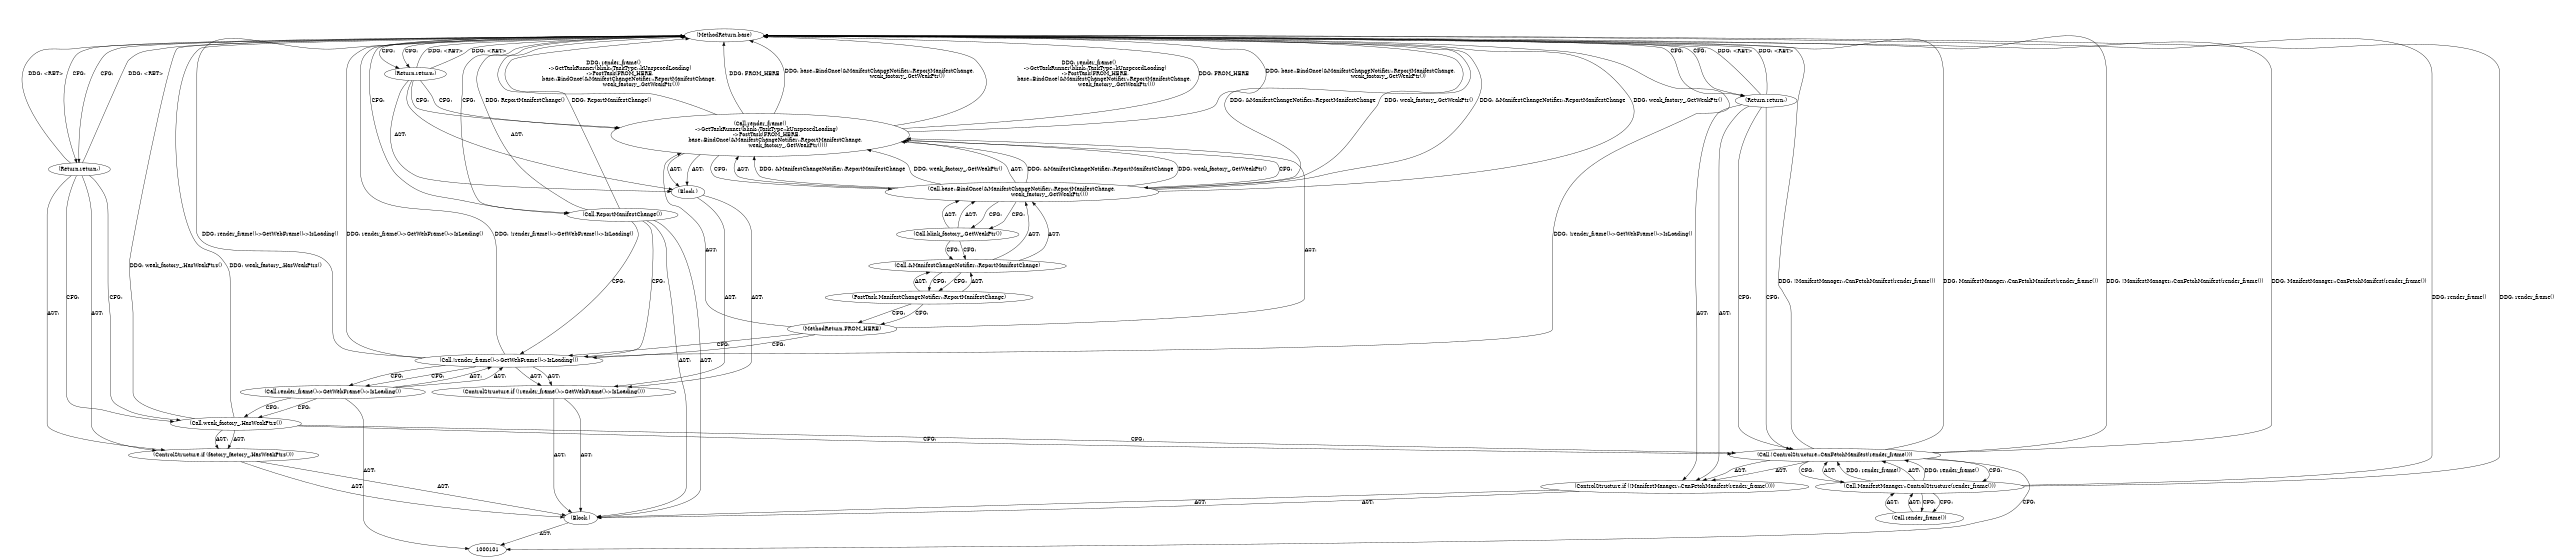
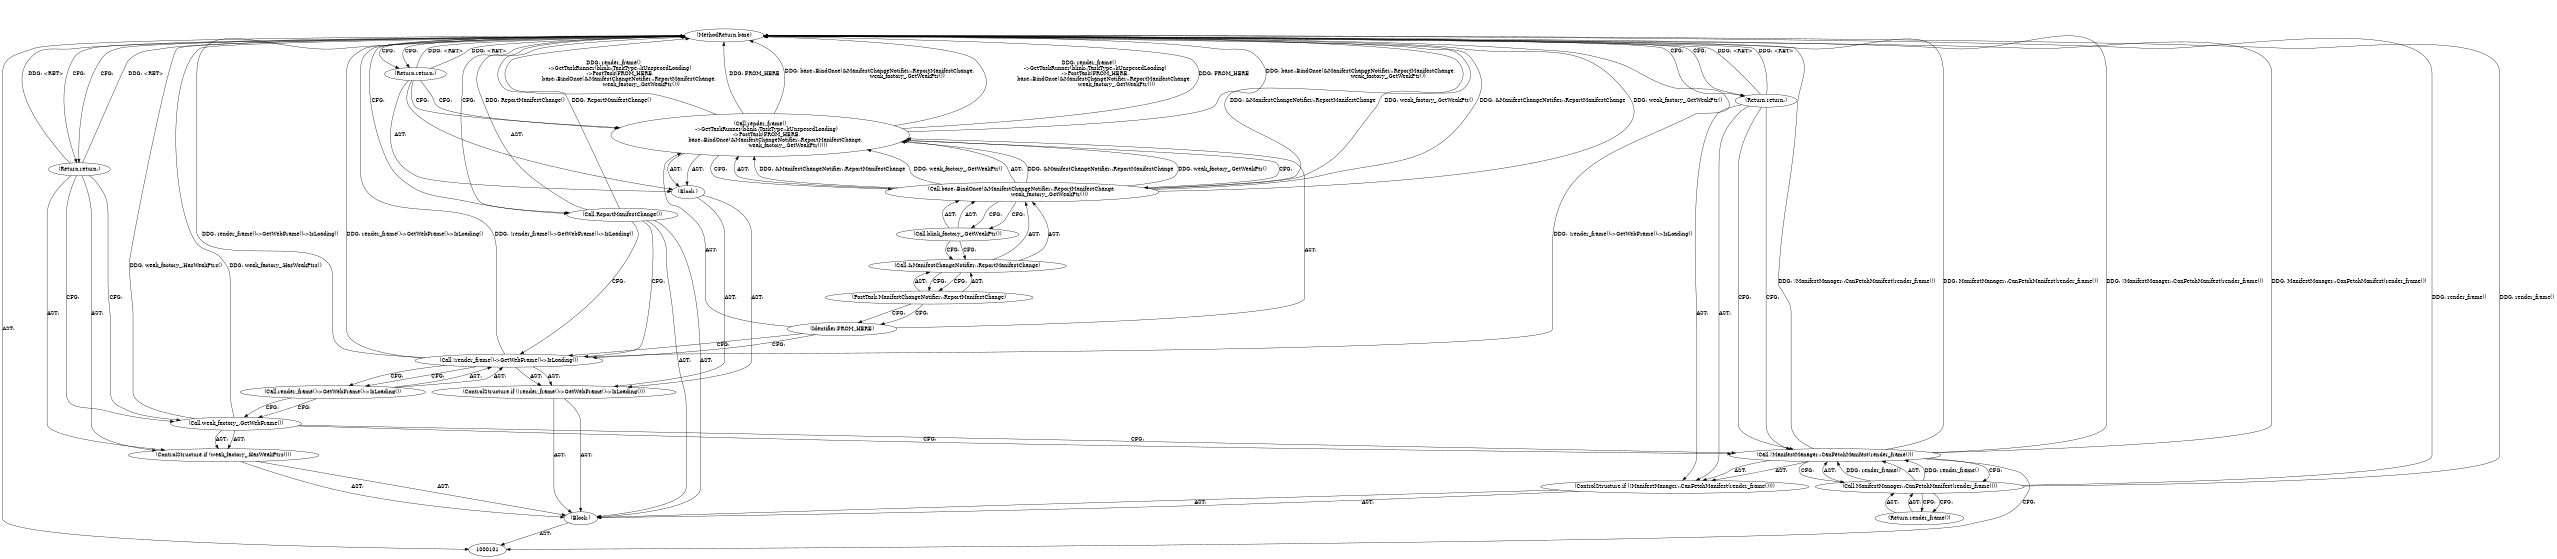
node "(MethodReturn,FROM_HERE)": label "(MethodReturn,FROM_HERE)" -> "(Identifier,FROM_HERE)"
node "(Call,weak_factory_.HasWeakPtrs())": label "(Call,weak_factory_.HasWeakPtrs())" -> "(Call,weak_factory_.GetWebFrame())"
node "(ControlStructure,if (factory_factory_.HasWeakPtrs()))": label "(ControlStructure,if (factory_factory_.HasWeakPtrs()))" -> "(ControlStructure,if (weak_factory_.HasWeakPtrs()))"
node "(Call,!ControlStructure::CanFetchManifest(render_frame()))": label "(Call,!ControlStructure::CanFetchManifest(render_frame()))" -> "(Call,!ManifestManager::CanFetchManifest(render_frame()))"
node "(Call,ManifestManager::ControlStructure(render_frame()))": label "(Call,ManifestManager::ControlStructure(render_frame()))" -> "(Call,ManifestManager::CanFetchManifest(render_frame()))"
edge "(Call,render_frame()->GetWebFrame()->IsLoading())" -> "1000101": now "(MethodReturn,base)" -> "1000101"
node "(Call,render_frame())": label "(Call,render_frame())" -> "(Return,render_frame())"
